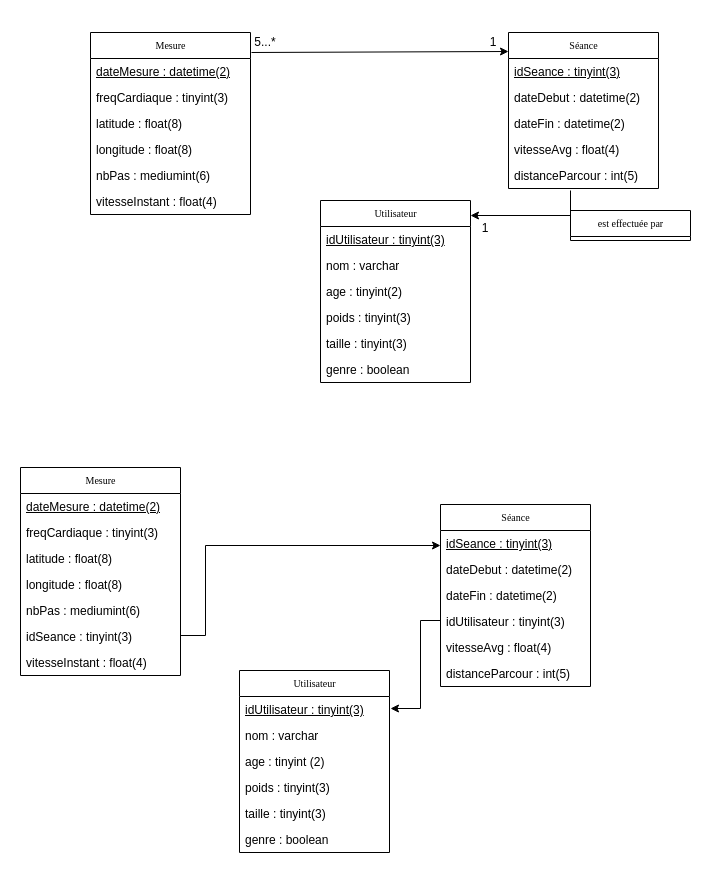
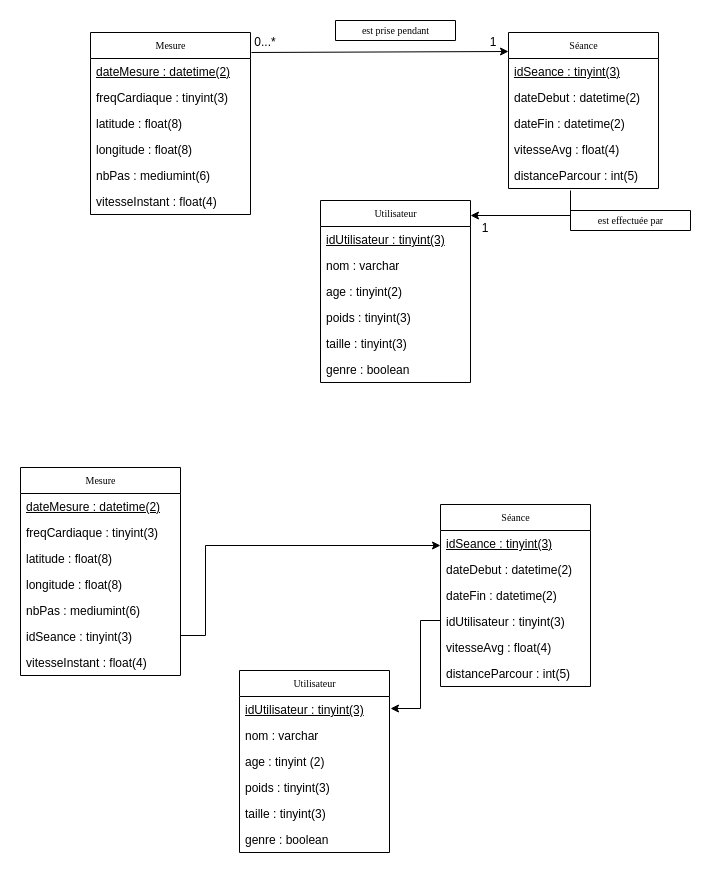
node "est prise pendant": added
node "5...*": label "5...*" -> "0...*"
node "est effectuée par": size 120x30 -> 120x20
